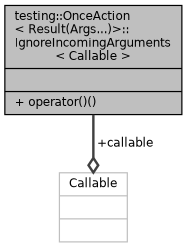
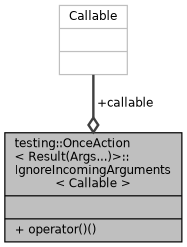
edge "testing::OnceAction" -> "Callable": reversed
